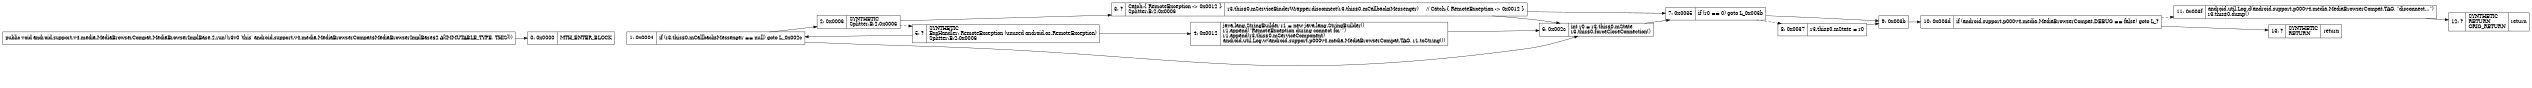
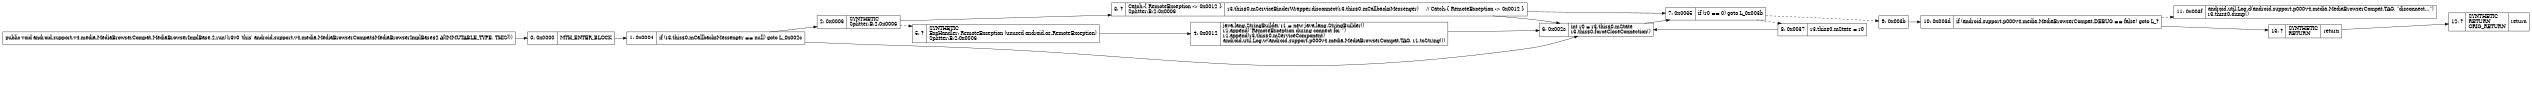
edge "7: 0x0035" -> "9: 0x003b": style solid -> dashed
edge "11: 0x003f" -> "12: ?": now "13: ?" -> "12: ?"
edge "8: 0x0037" -> "9: 0x003b": now "8: 0x0037" -> "6: 0x002c"
edge "5: ?" -> "1: 0x0004": now "0: 0x0000" -> "1: 0x0004"
